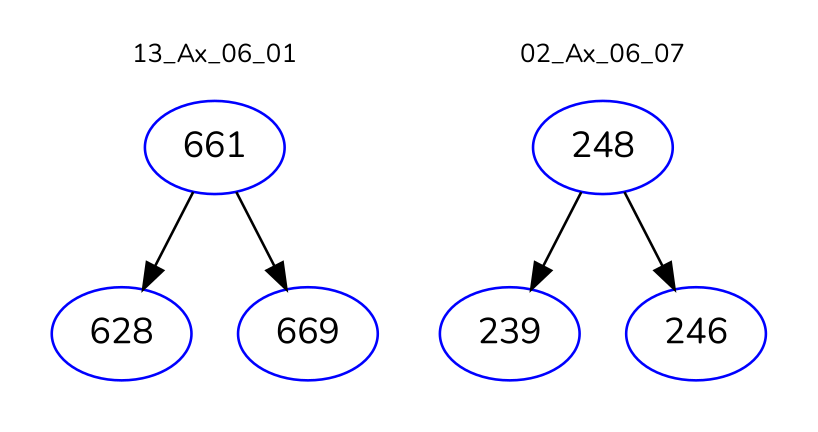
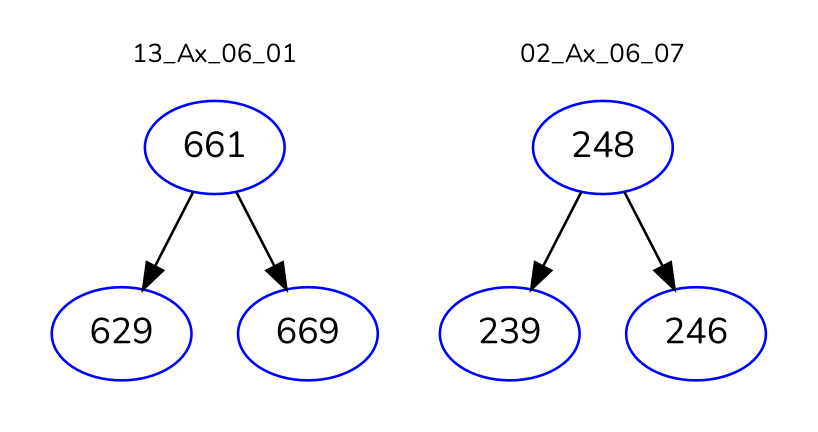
node "628": label "628" -> "629"
